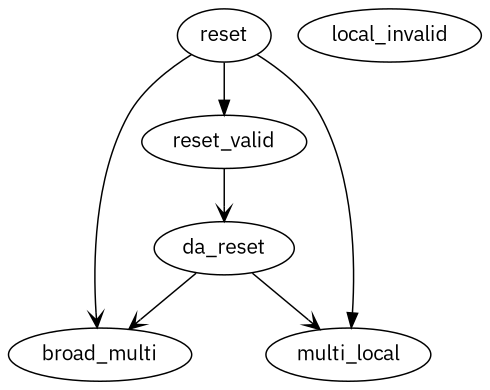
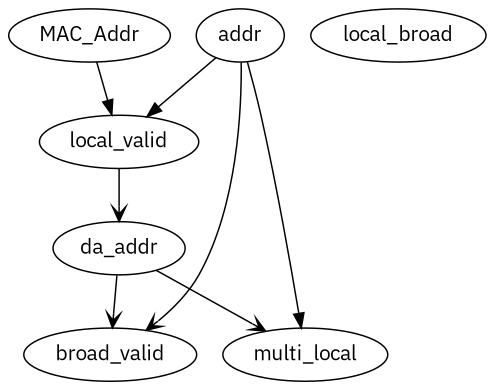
node "MAC_Addr": added
node "reset": label "reset" -> "addr"
node "local_invalid": label "local_invalid" -> "local_broad"
node "reset_valid": label "reset_valid" -> "local_valid"
node "da_reset": label "da_reset" -> "da_addr"
node "broad_multi": label "broad_multi" -> "broad_valid"
